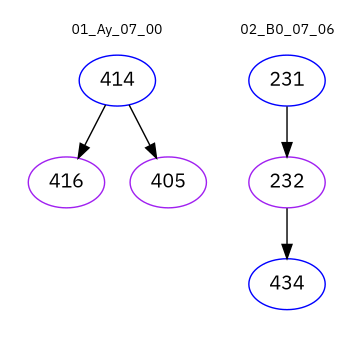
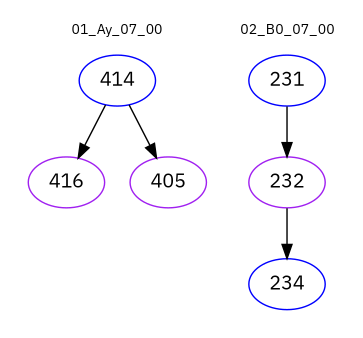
cluster "02_B0_07_06": label "02_B0_07_06" -> "02_B0_07_00"
node "434": label "434" -> "234"
